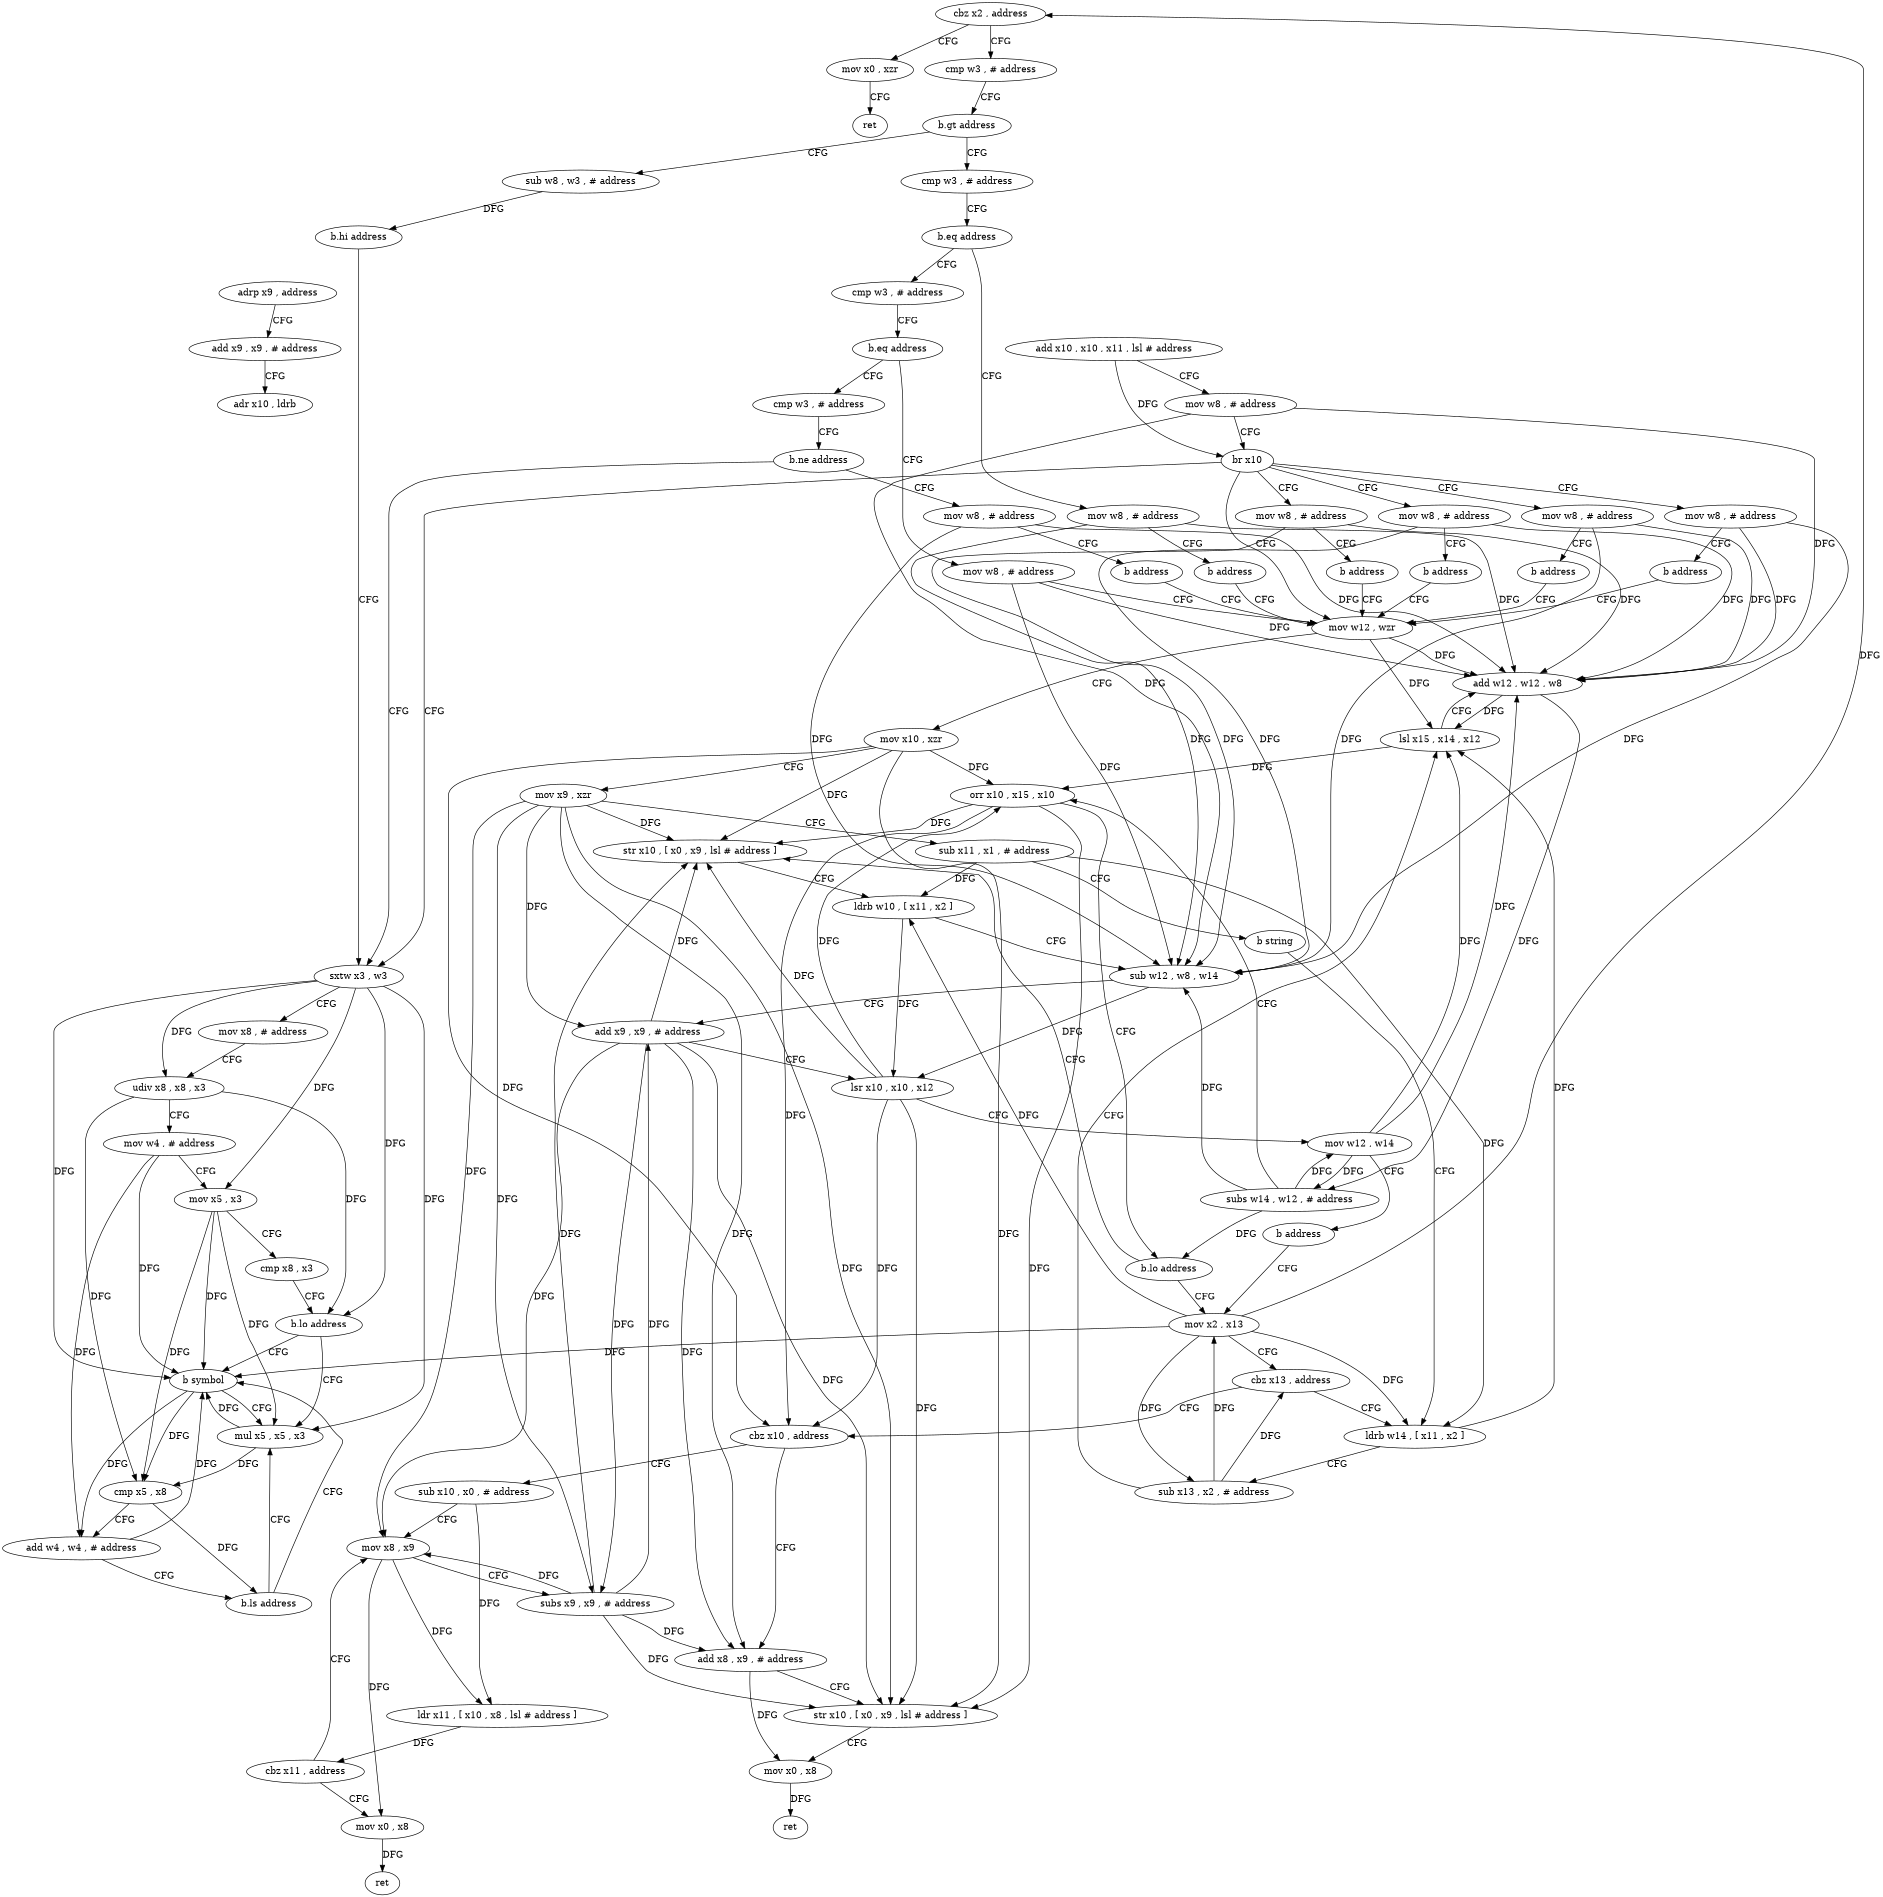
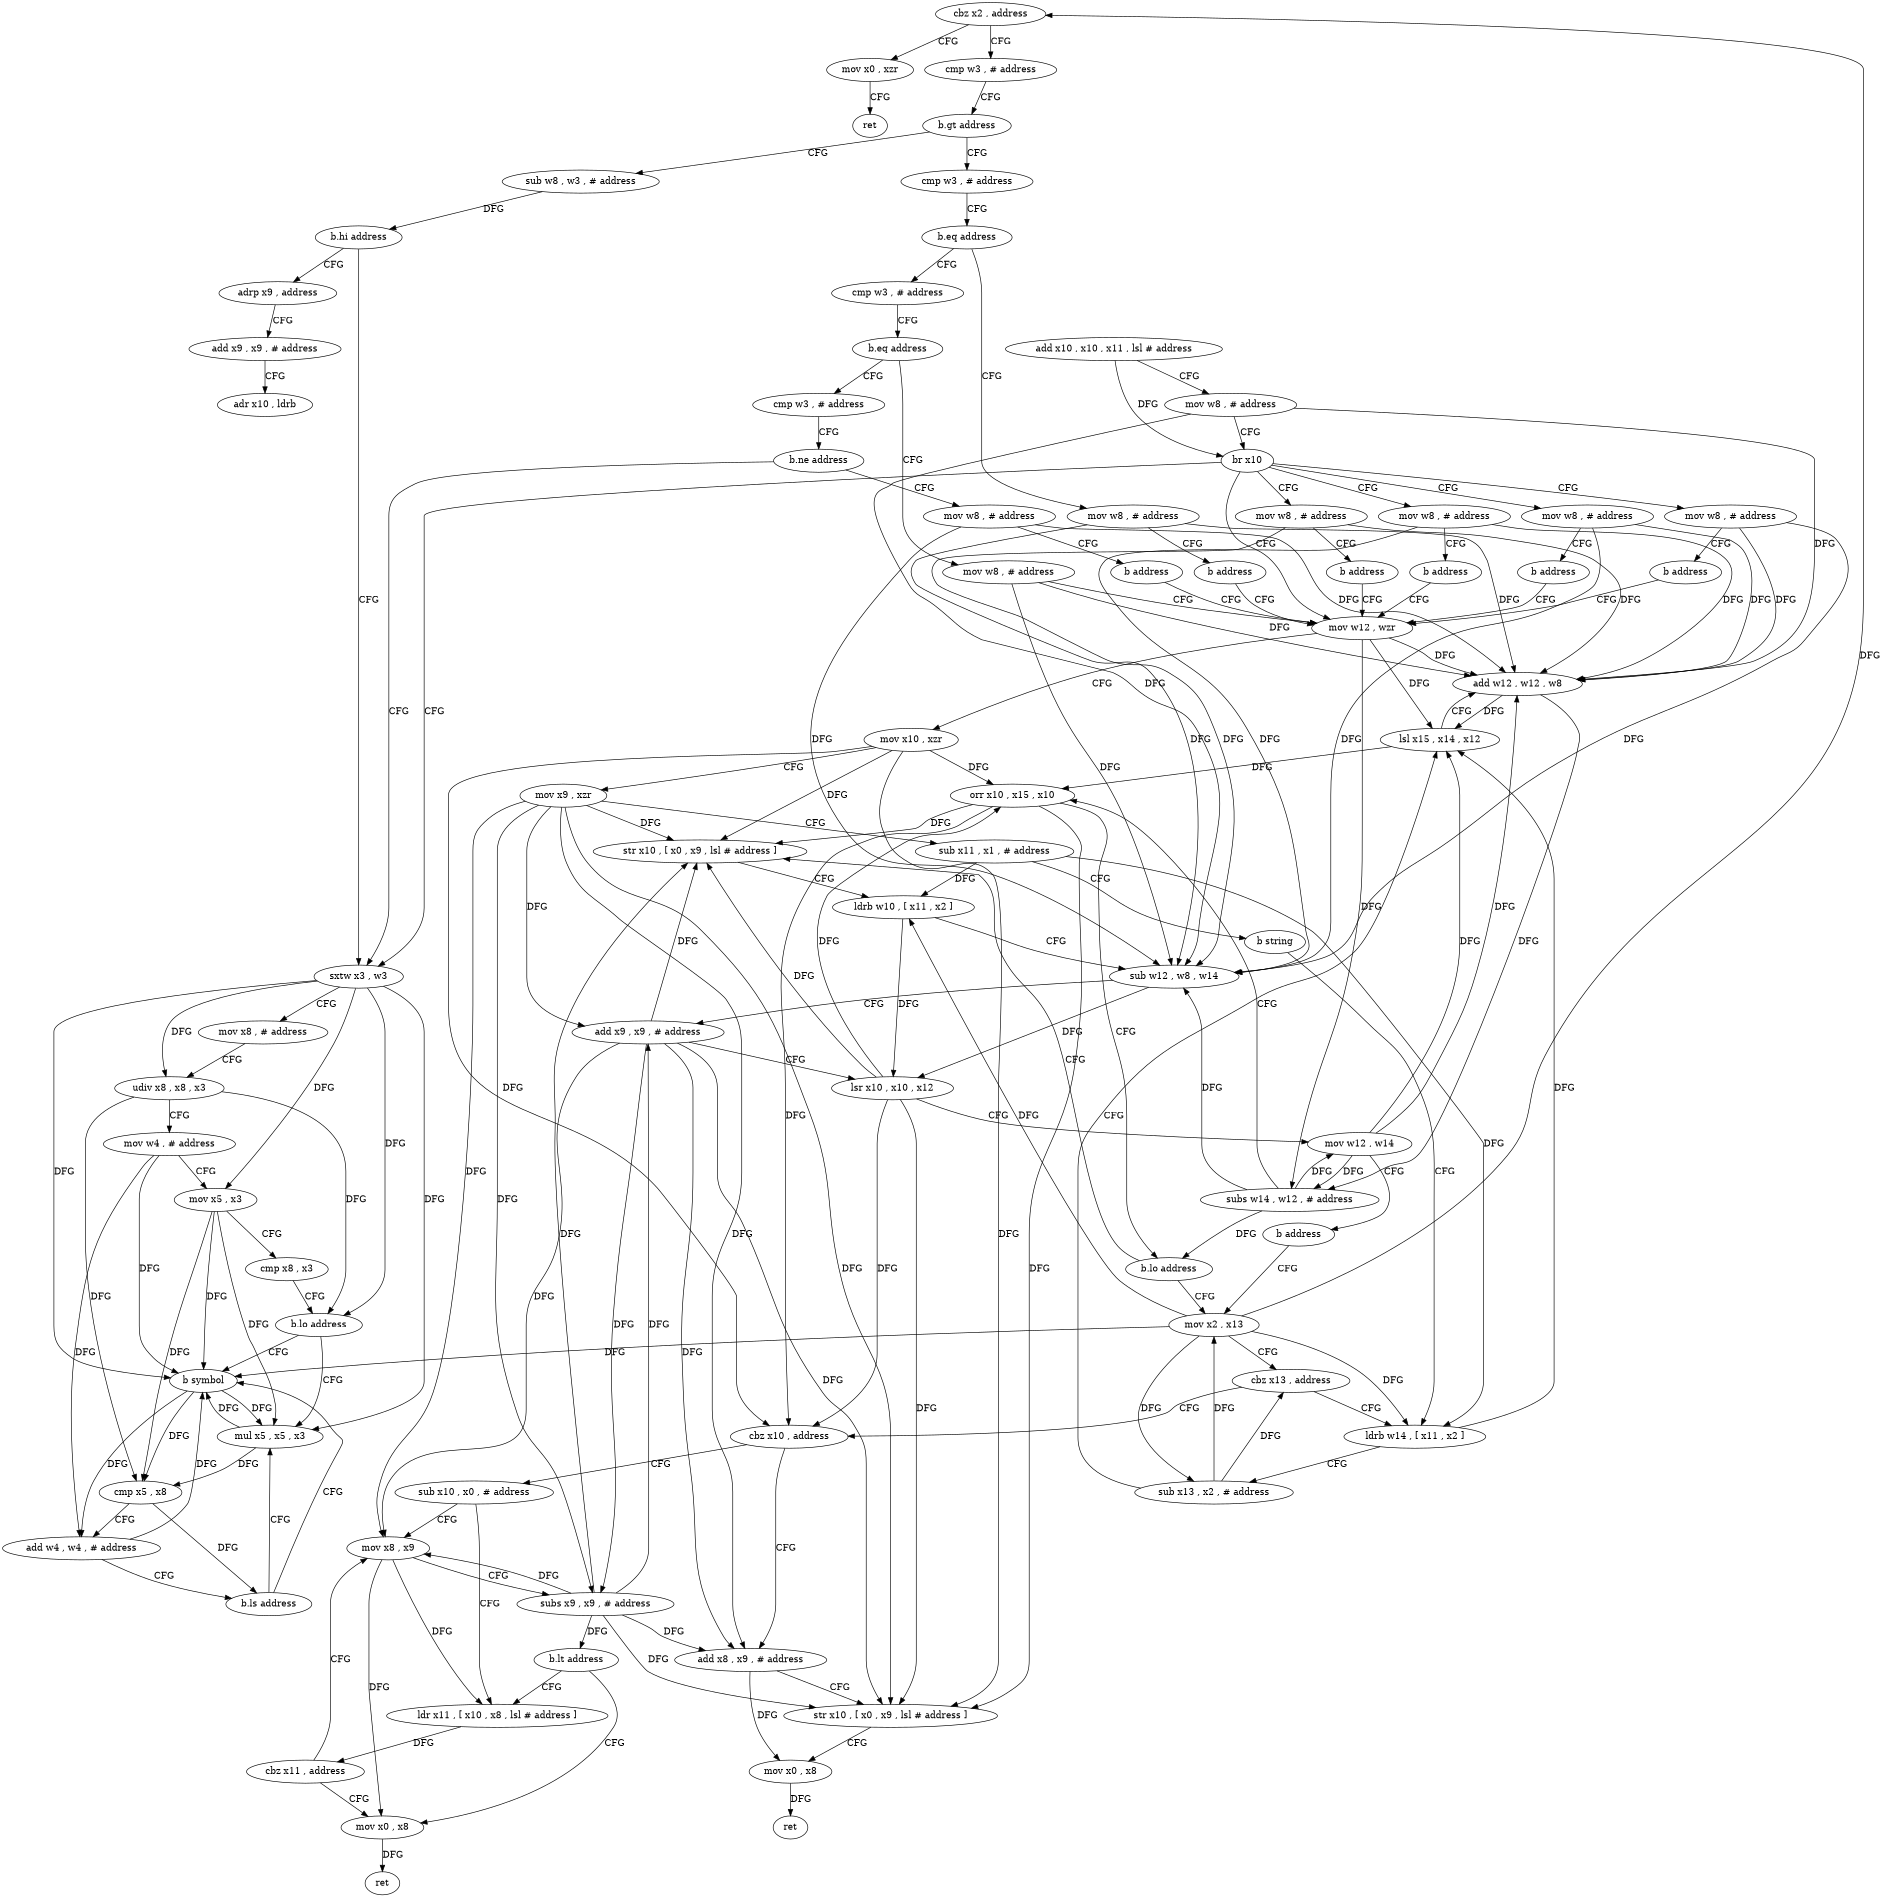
edge "b.hi address" -> "adrp x9 , address": added, label "CFG"
edge "mov w12 , wzr" -> "subs w14 , w12 , # address": added, label "DFG"
edge "b symbol" -> "mul x5 , x5 , x3": label "CFG" -> "DFG"
edge "sub x10 , x0 , # address" -> "ldr x11 , [ x10 , x8 , lsl # address ]": label "DFG" -> "CFG"
node "b.lt address": added
